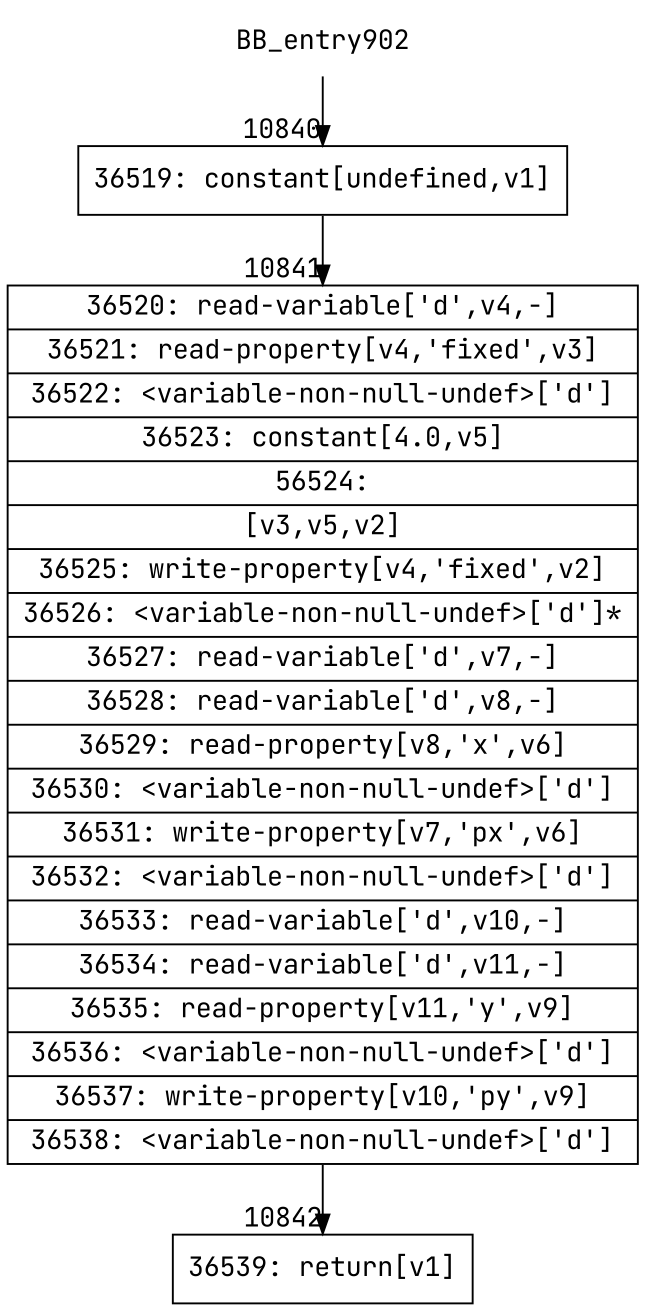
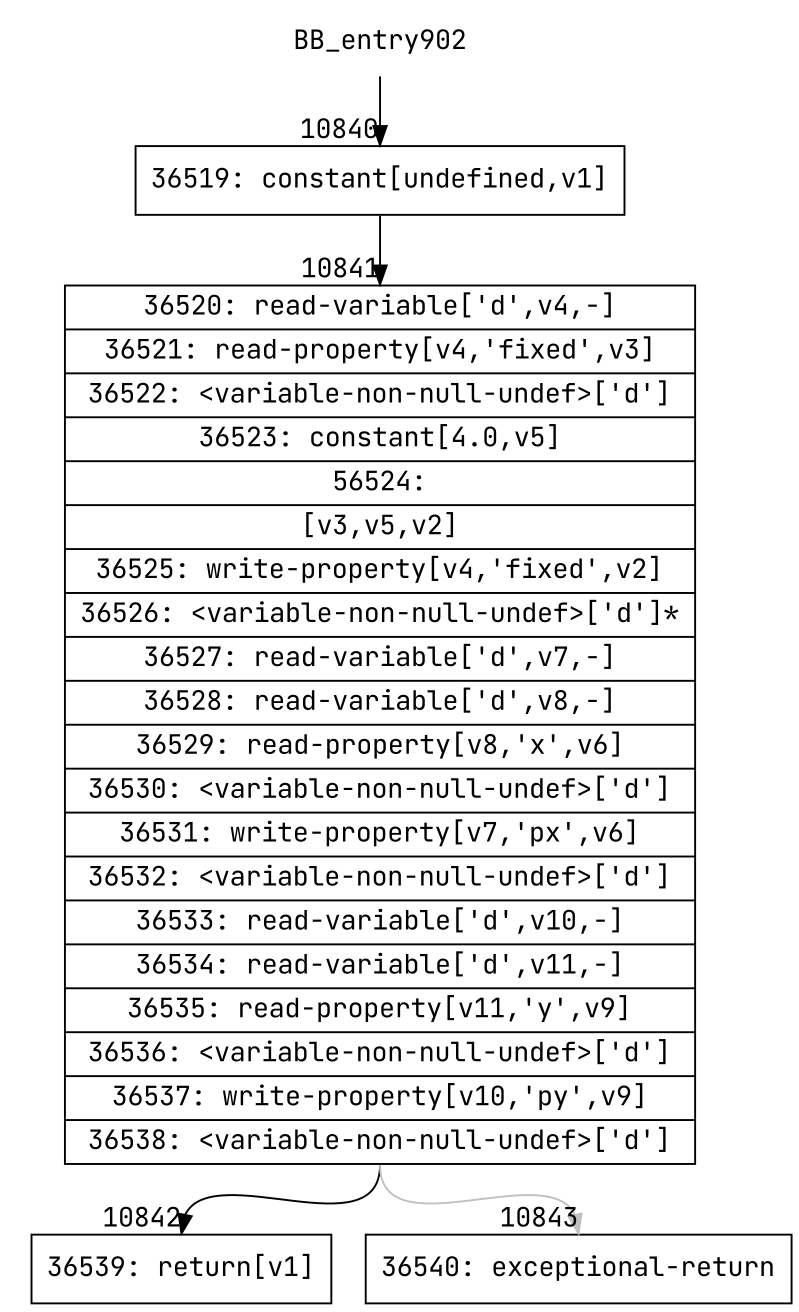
node "36540: exceptional-return": added
